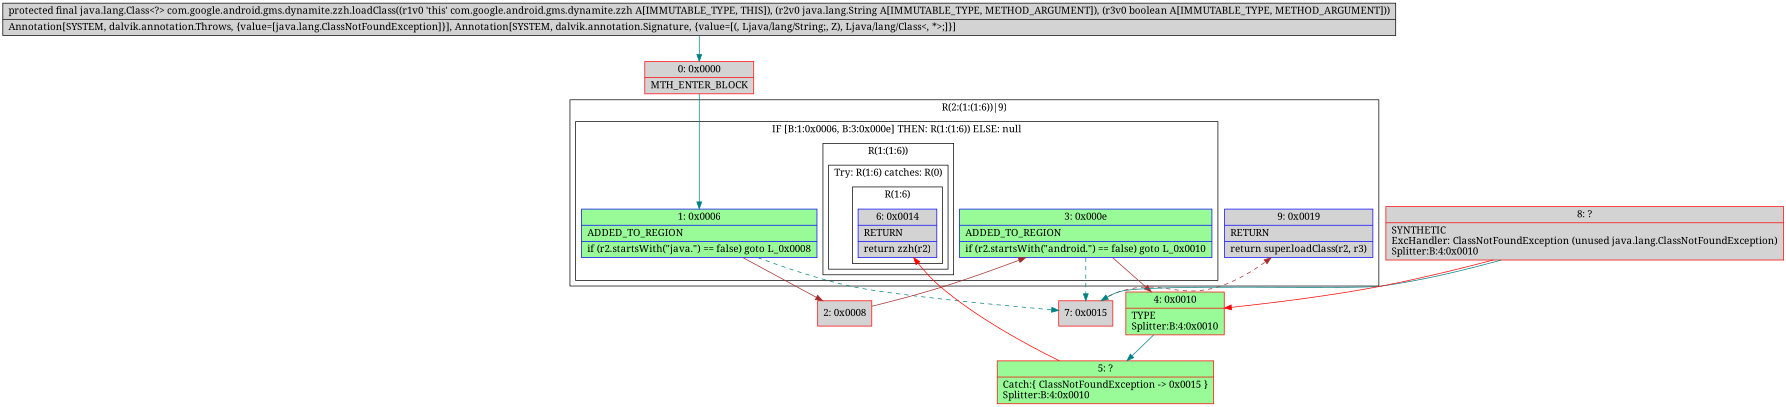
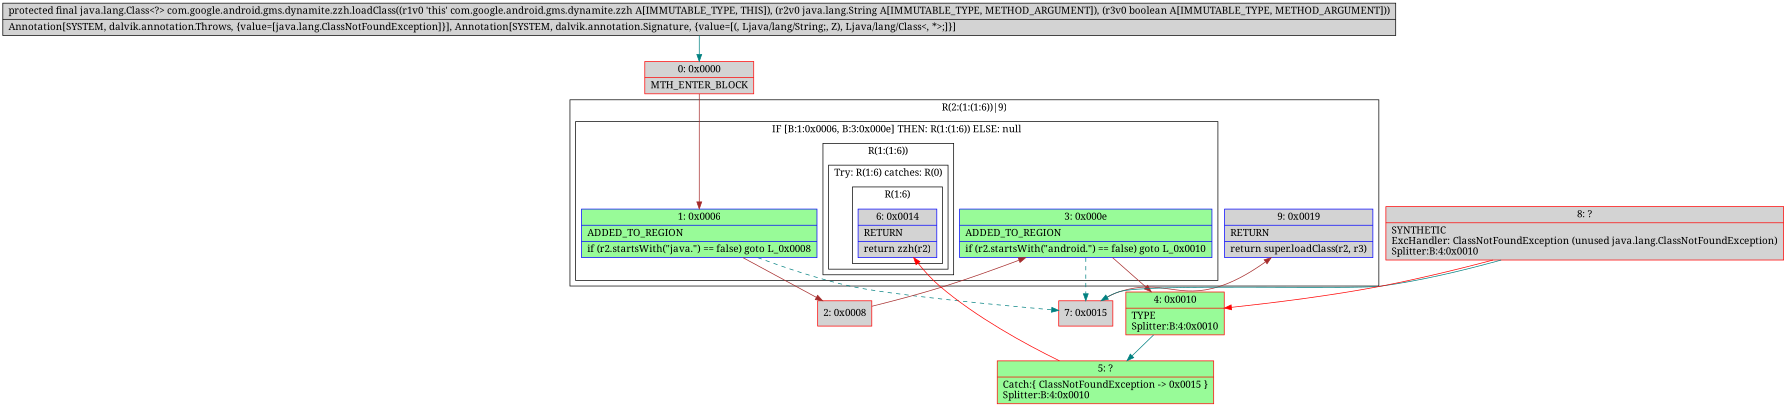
edge "0: 0x0000" -> "1: 0x0006": color teal -> brown
edge "7: 0x0015" -> "9: 0x0019": style dashed -> solid
